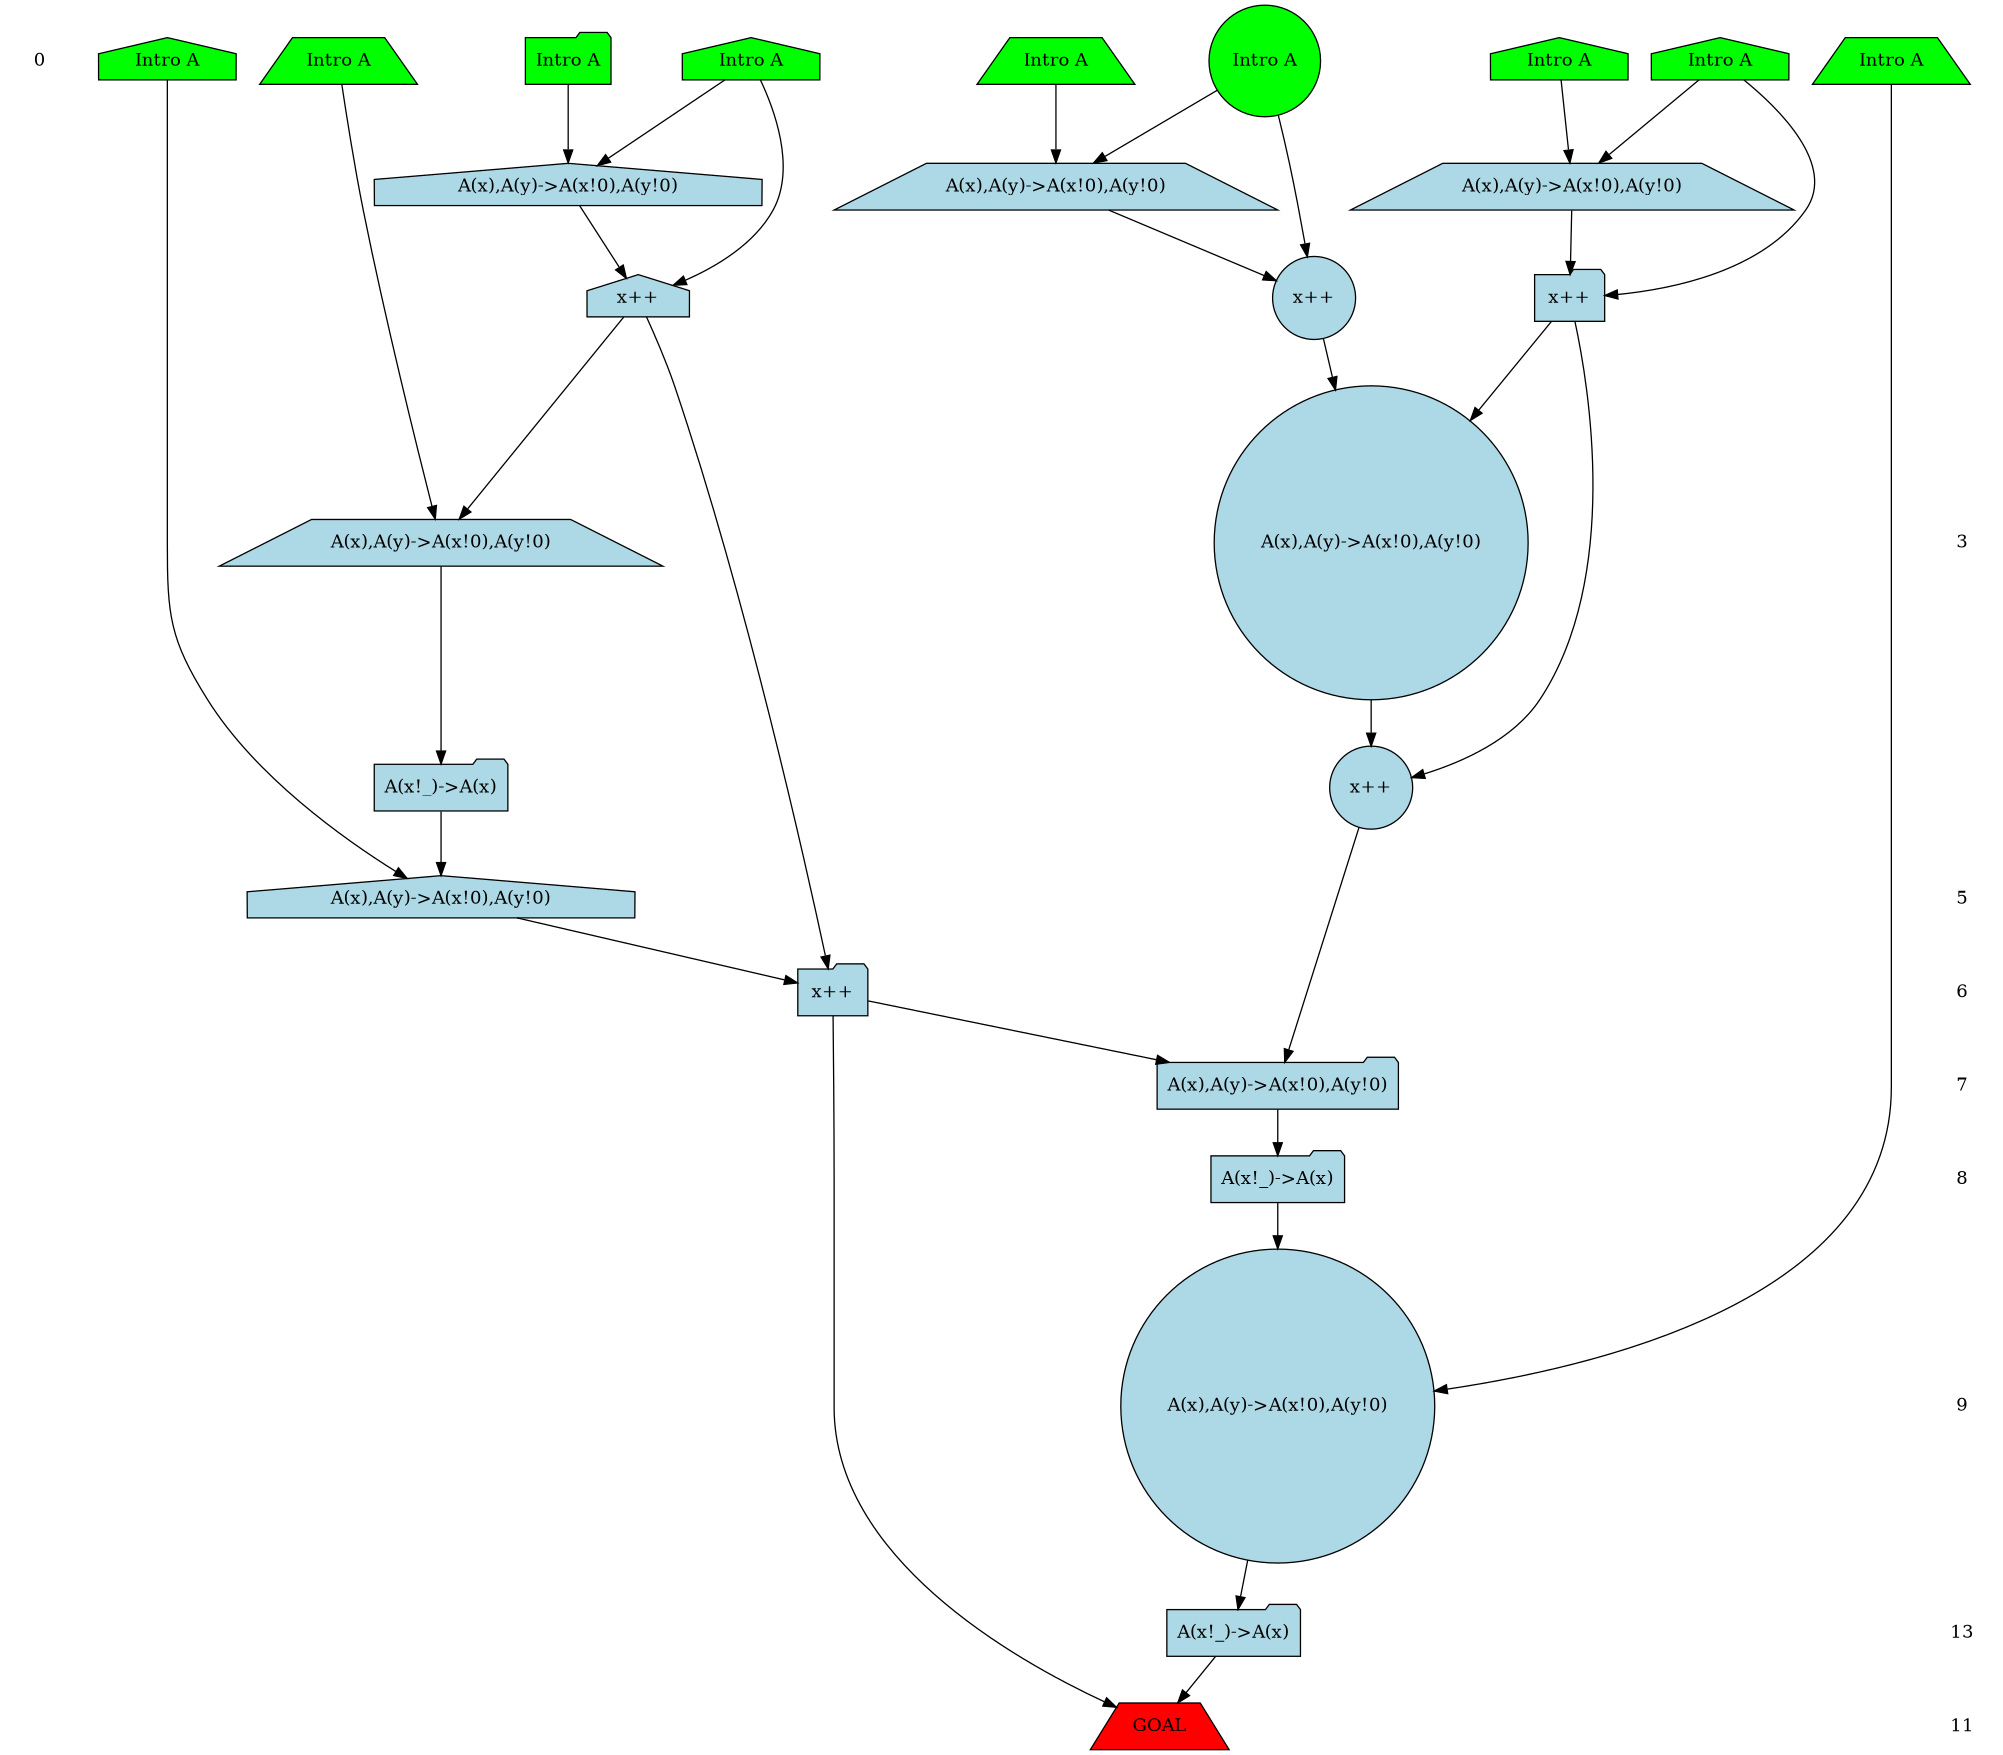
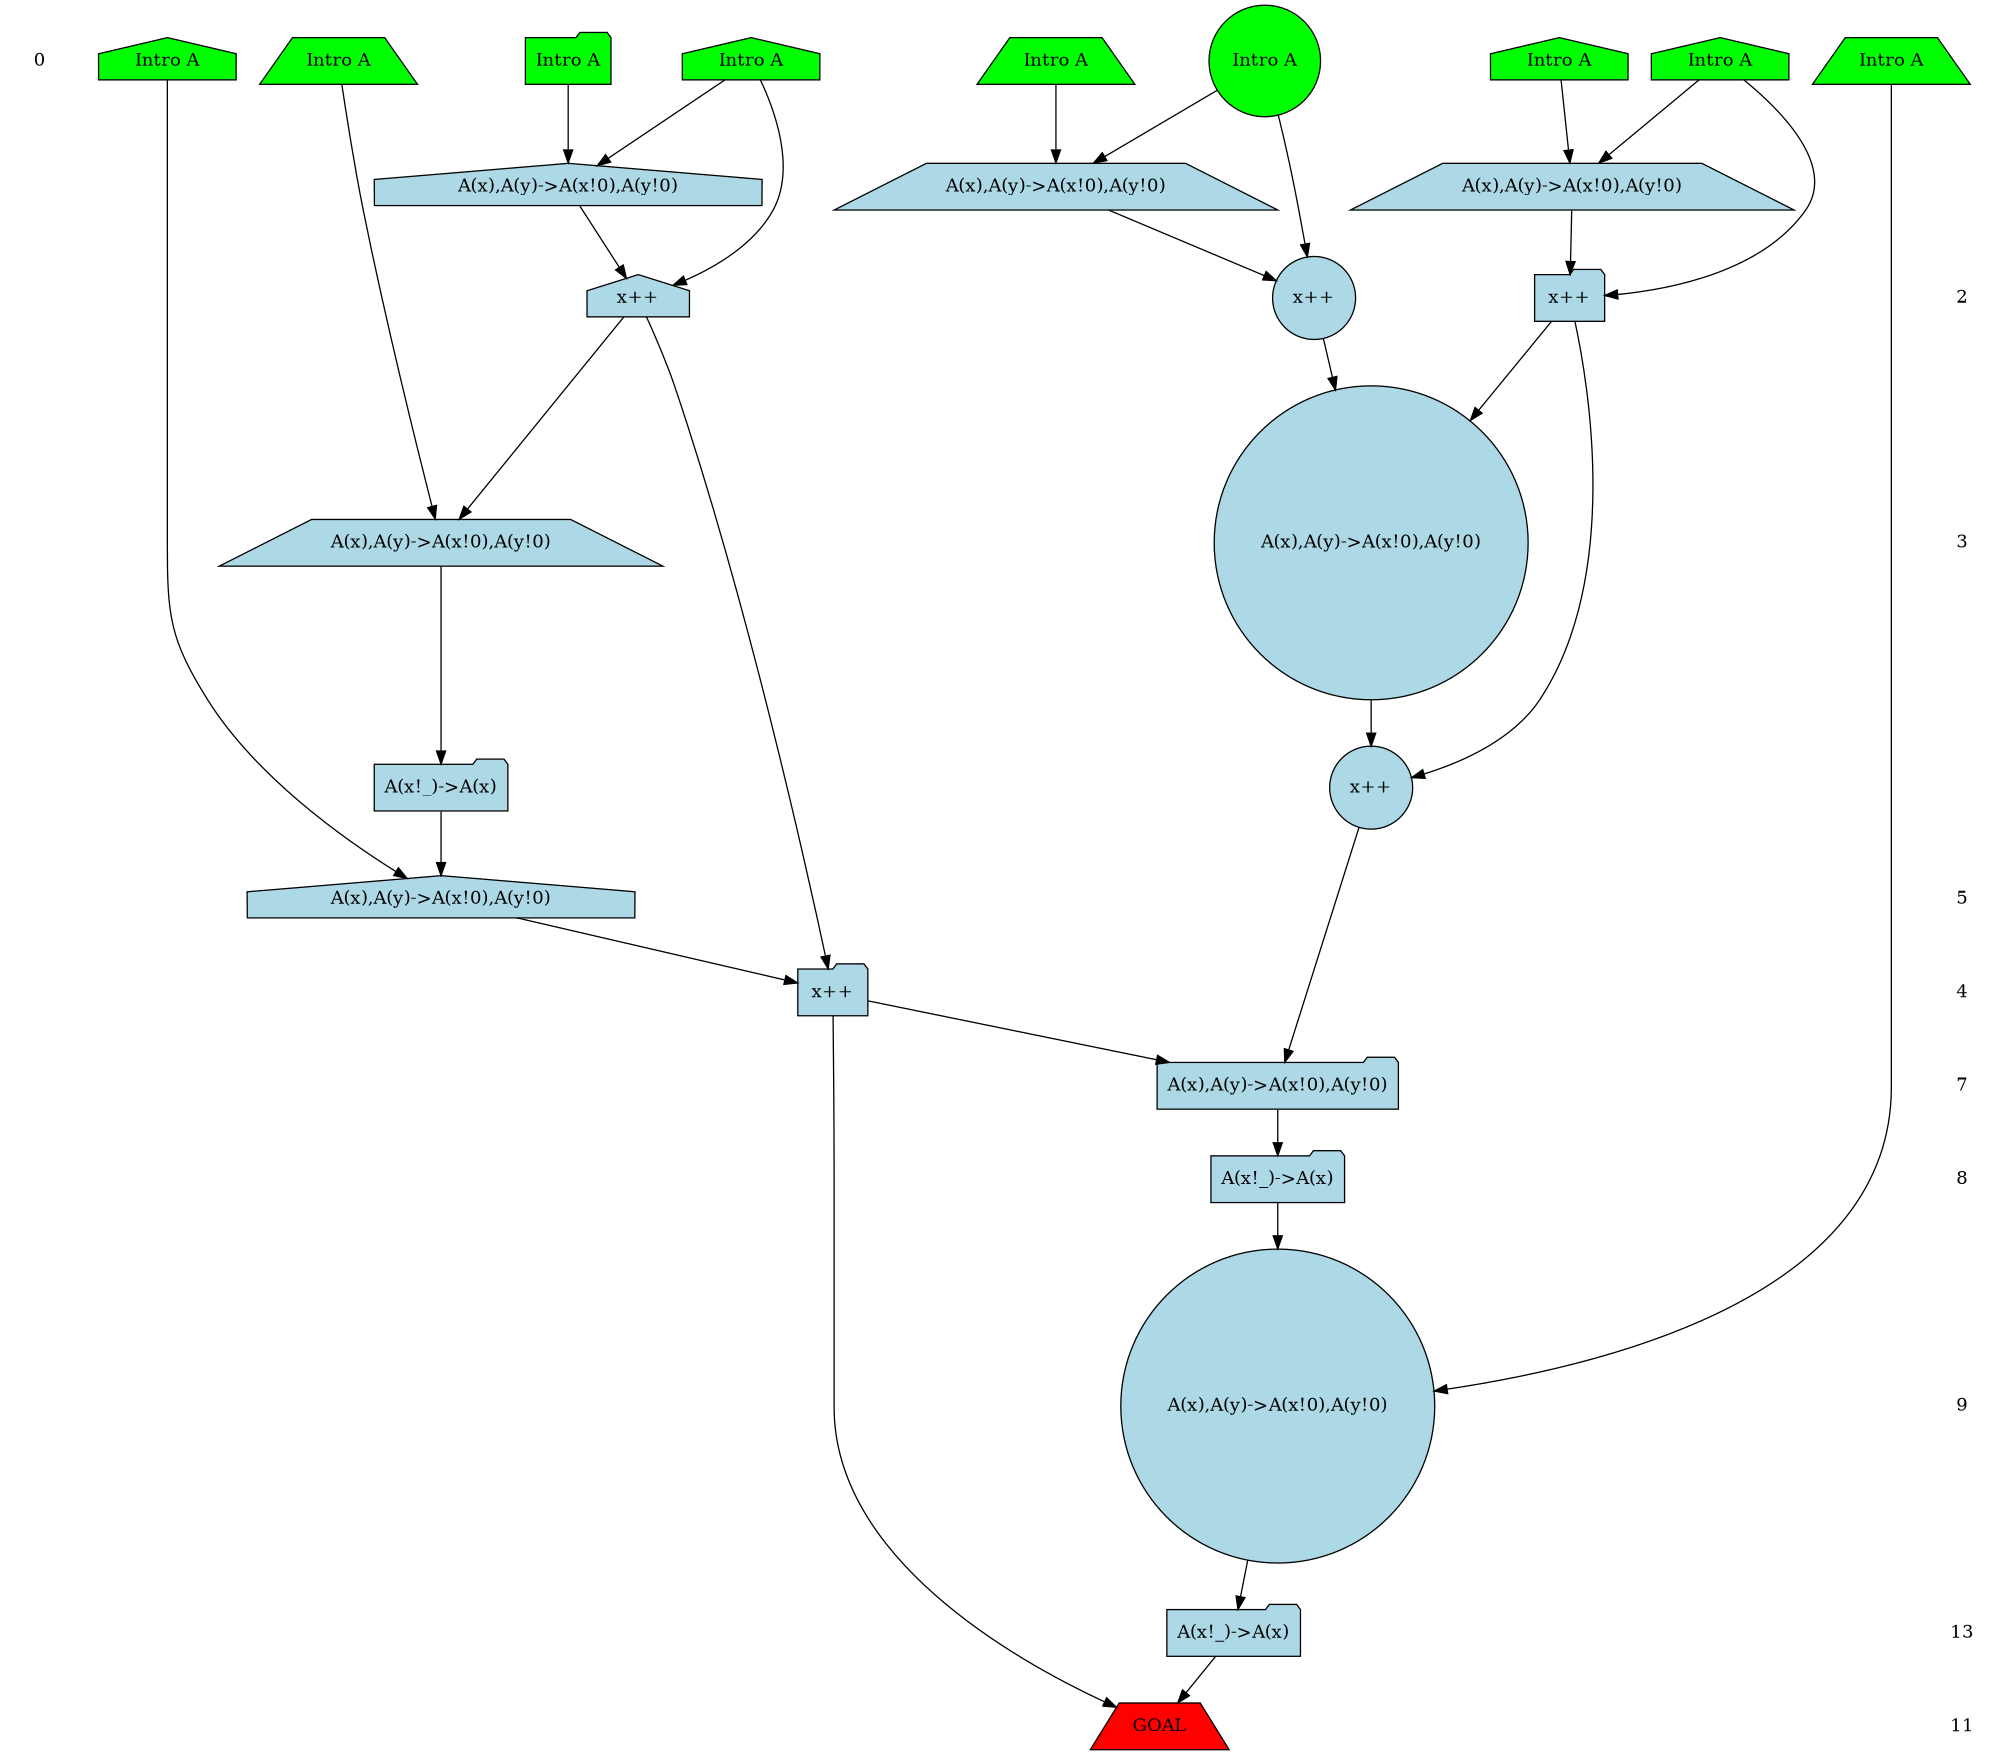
node "2": added
node "6": label "6" -> "4"
